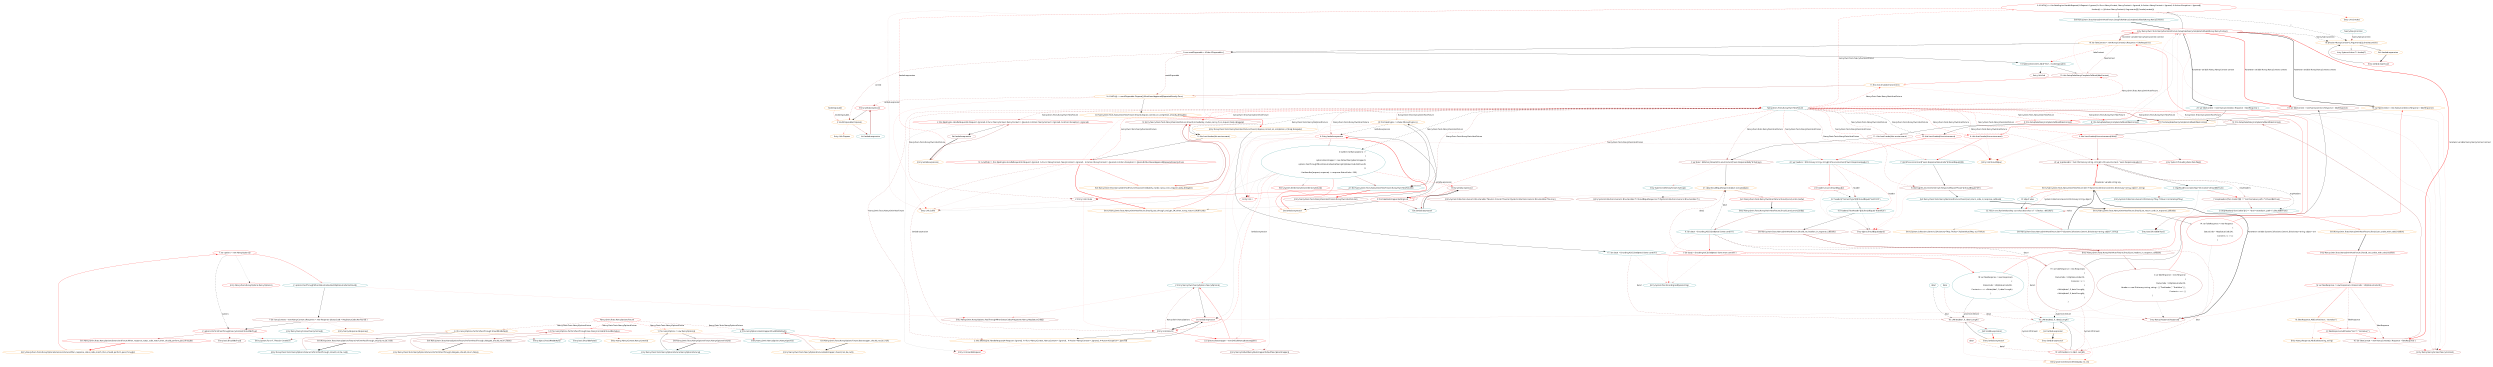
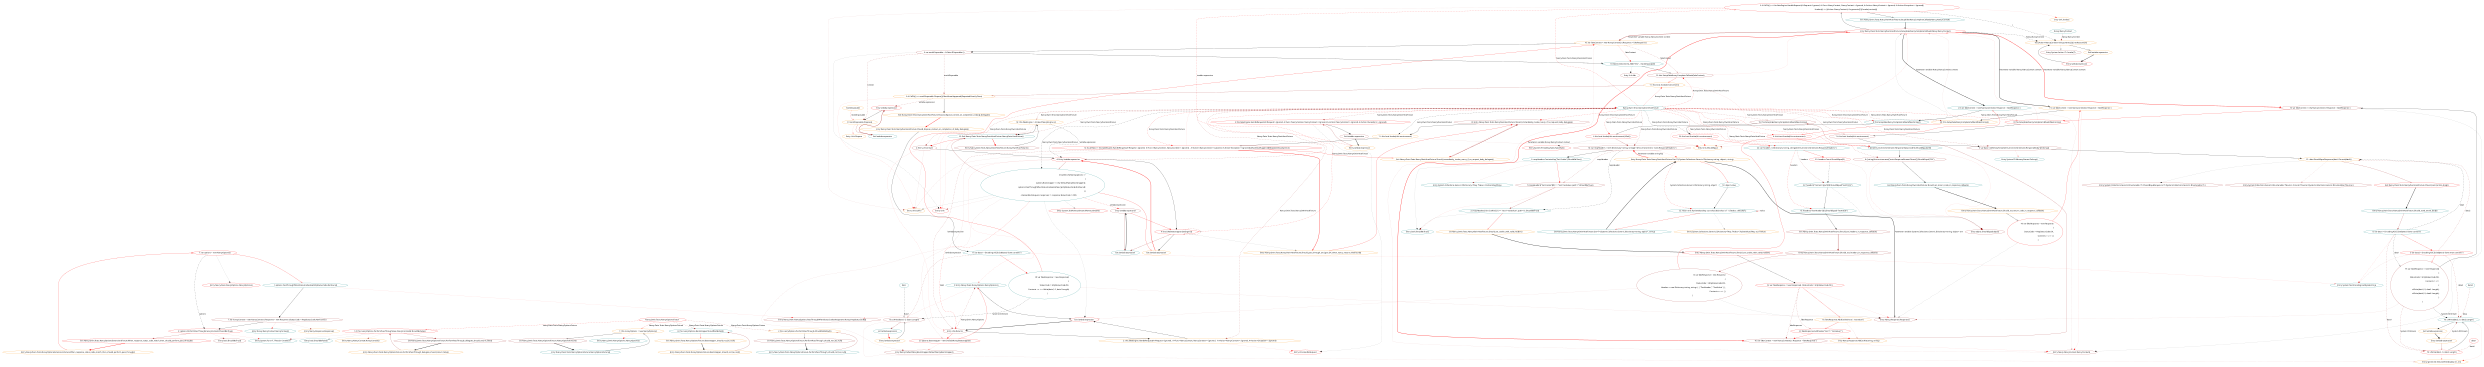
edge "Nancy.Owin.Tests.NancyOwinHostFixture" -> "20: this.SetupFakeNancyCompleteCallback(fakeContext)": style bold -> dashed
edge "2: Entry Unk.Create" -> "4: Entry lambda expression": added
node "Entry object.ShouldNotBeNull()": removed
